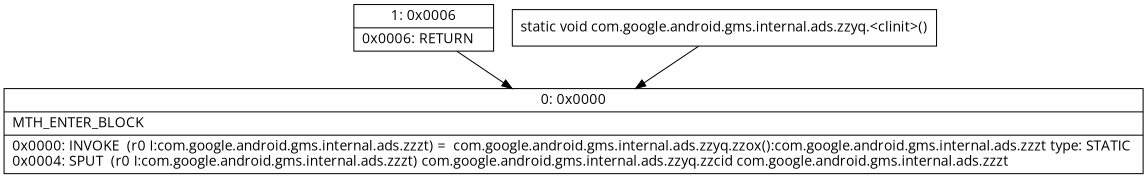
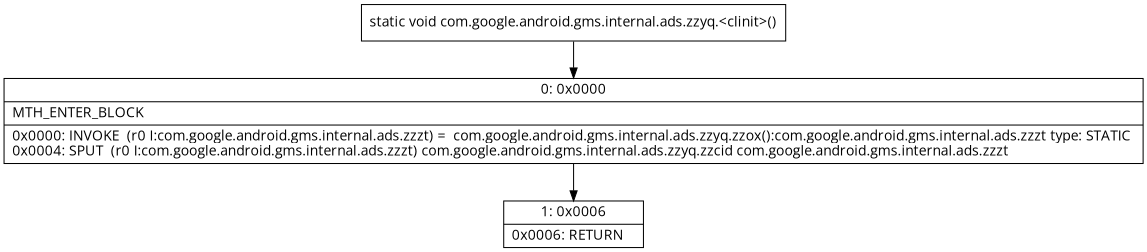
edge "1: 0x0006" -> "0: 0x0000": reversed
